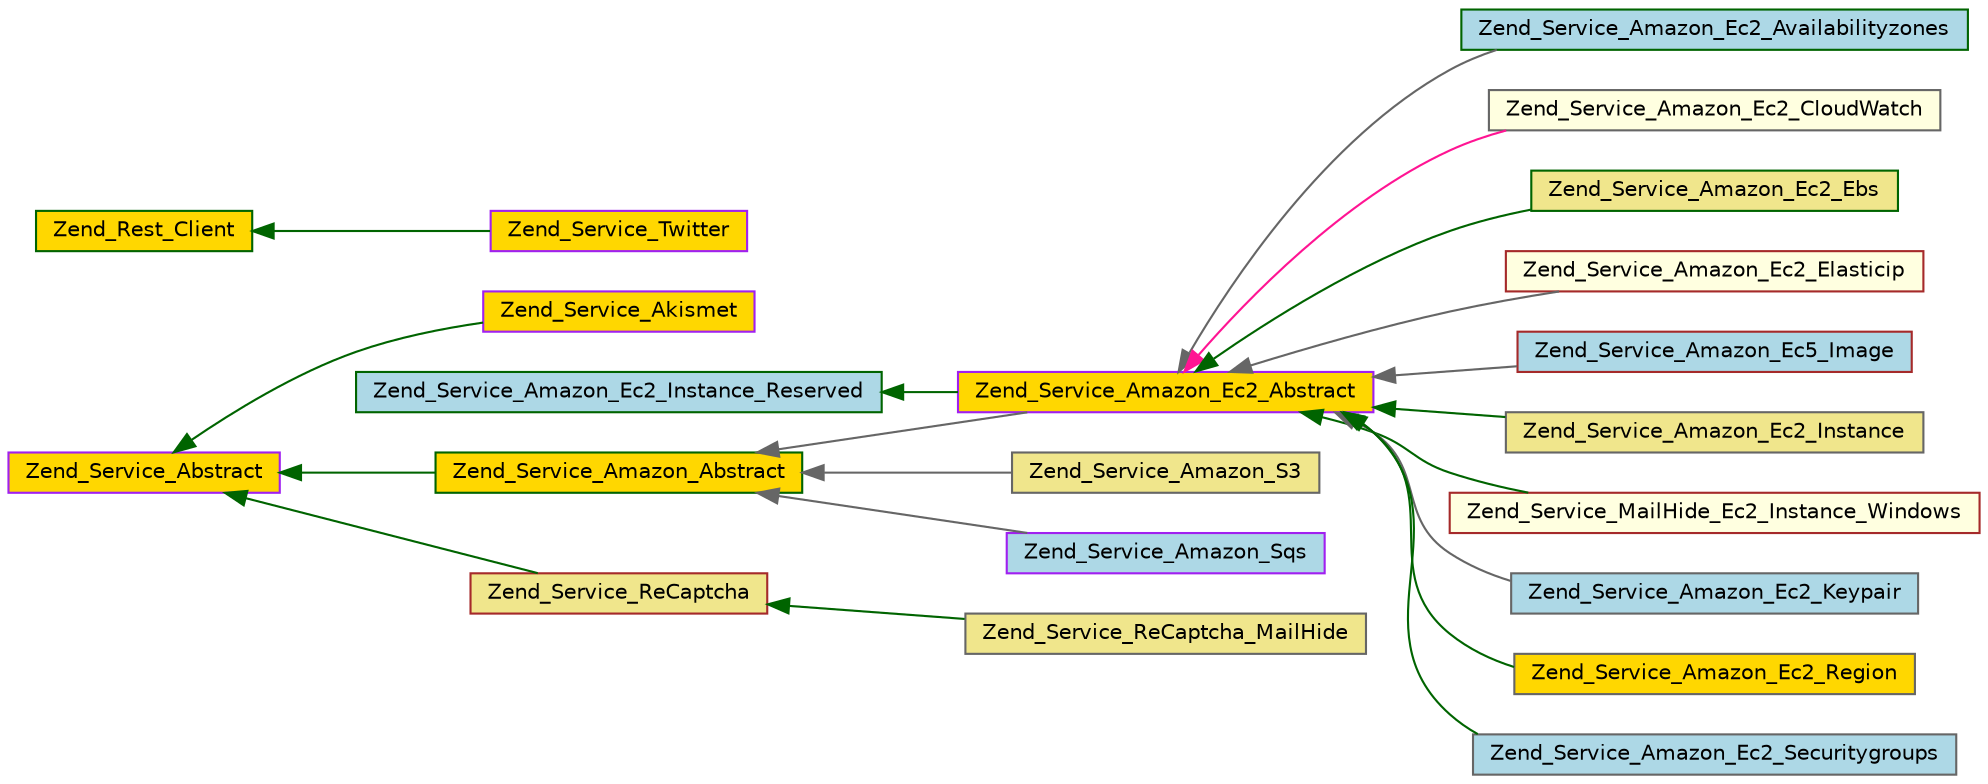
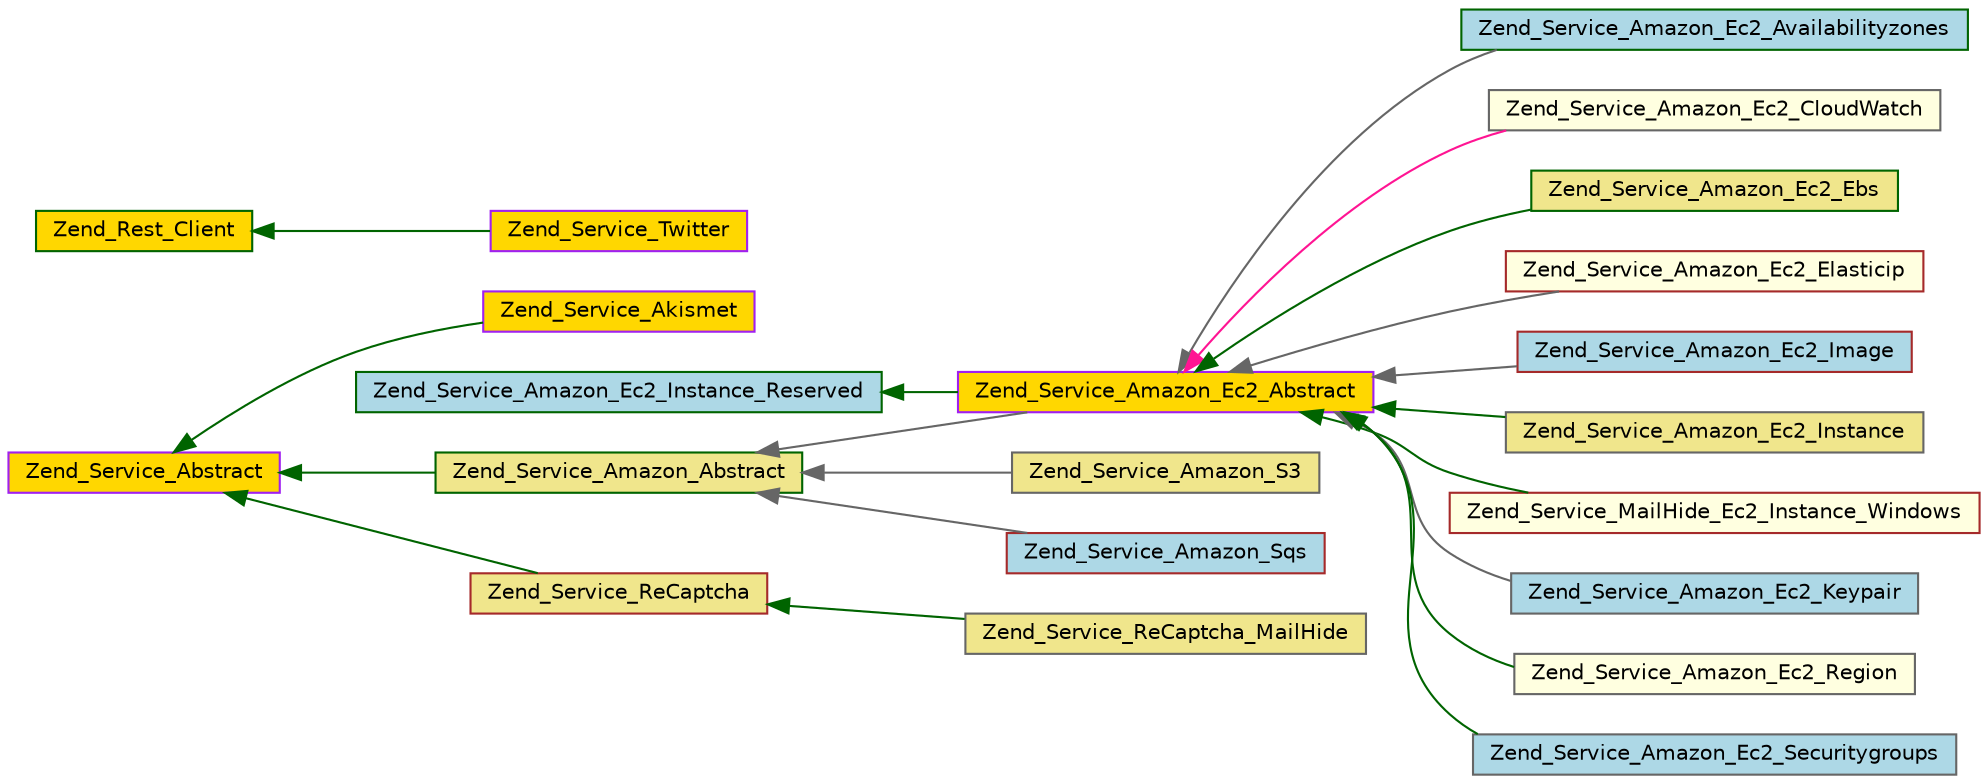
node "Zend_Service_Amazon_Ec5_Image": label "Zend_Service_Amazon_Ec5_Image" -> "Zend_Service_Amazon_Ec2_Image"
node "Zend_Service_Amazon_Abstract": fillcolor gold -> khaki
node "Zend_Service_Amazon_Sqs": color purple -> brown
node "Zend_Service_Amazon_Ec2_Region": fillcolor gold -> lightyellow
